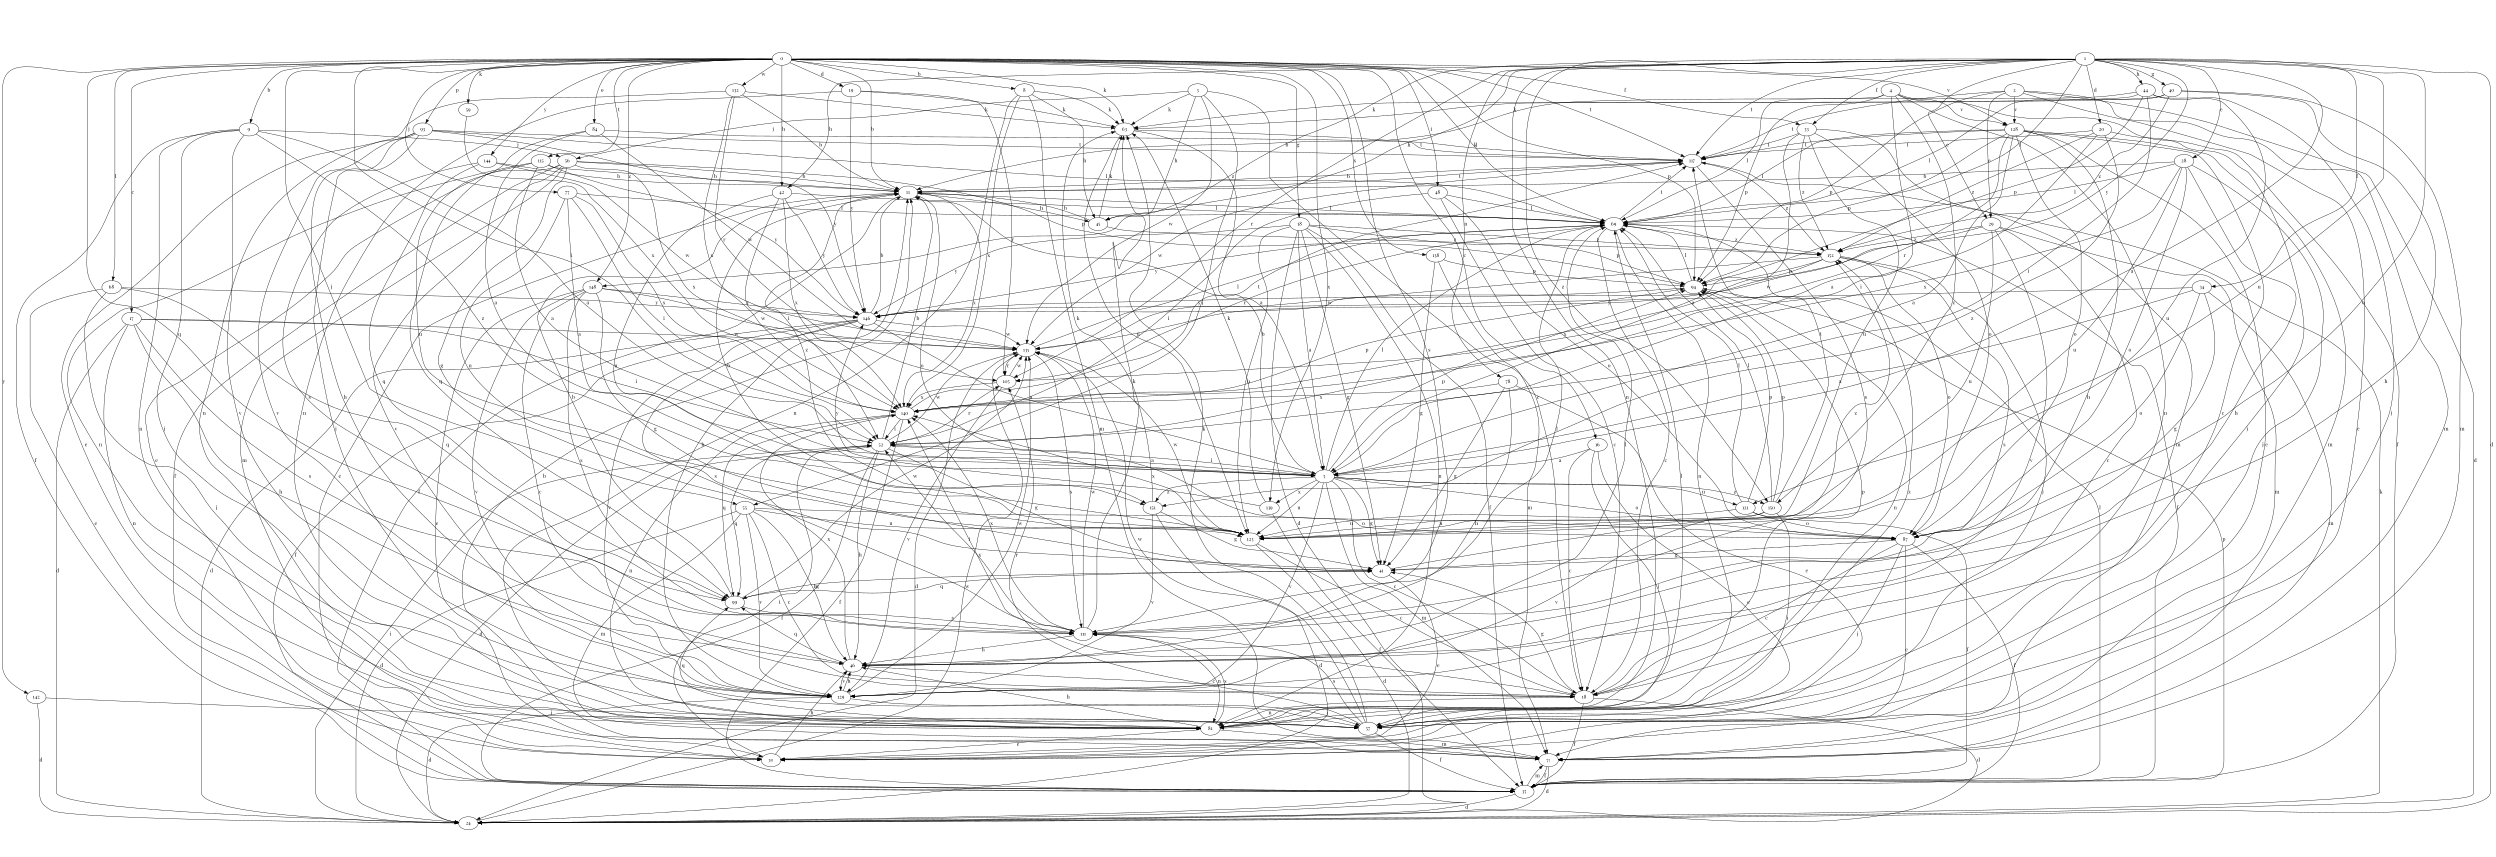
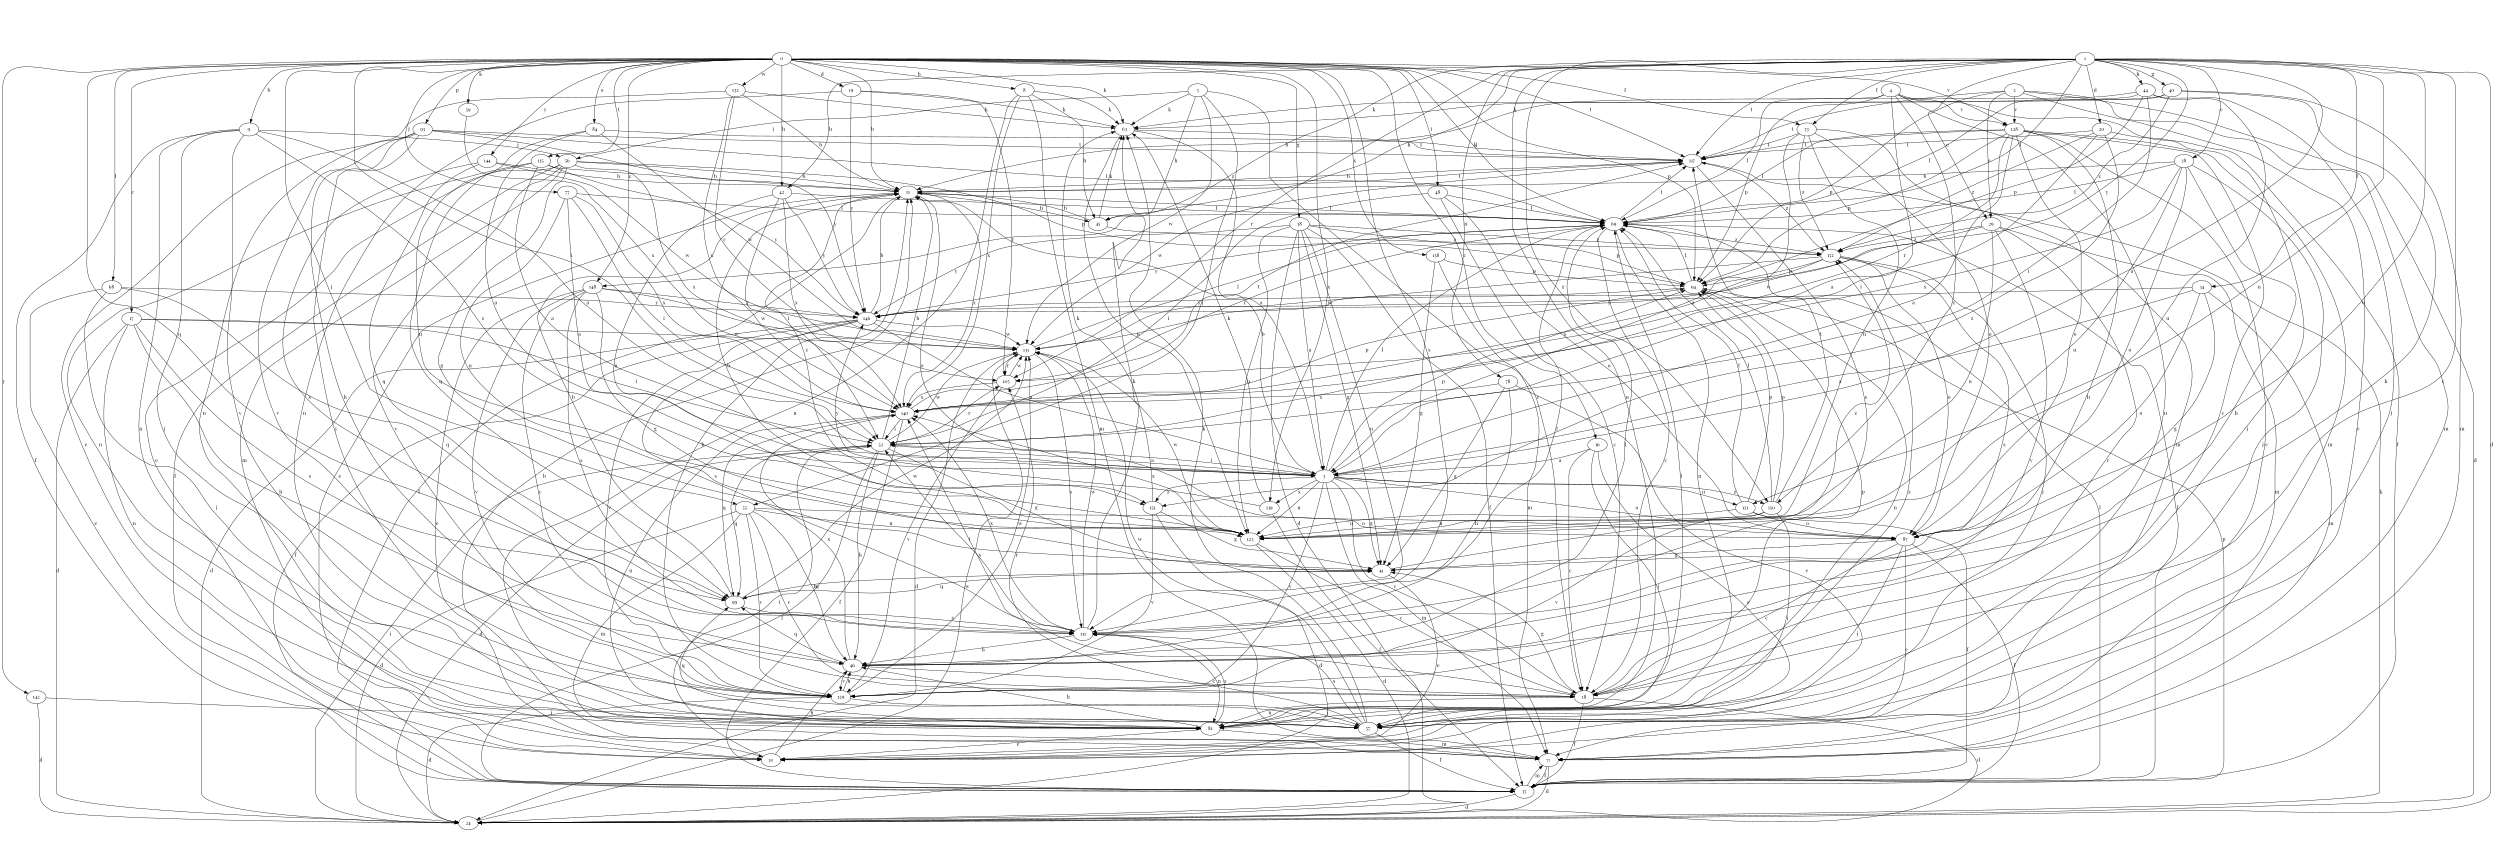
edge "1" -> "18": added, label "c"
edge "38" -> "81": now "38" -> "111"
